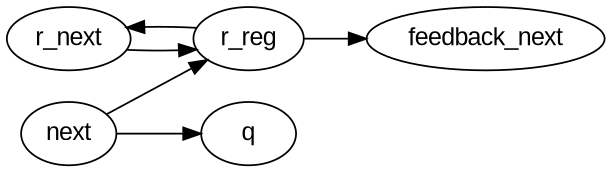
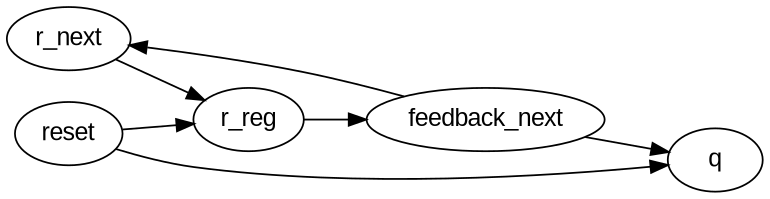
edge "r_reg" -> "r_next": now "feedback_next" -> "r_next"
node "next": label "next" -> "reset"
edge "feedback_next" -> "q": added
